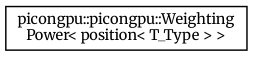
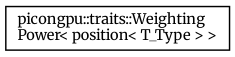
node "picongpu::picongpu::Weighting Power< position< T_Type > >": label "picongpu::picongpu::Weighting Power< position< T_Type > >" -> "picongpu::traits::Weighting Power< position< T_Type > >"
